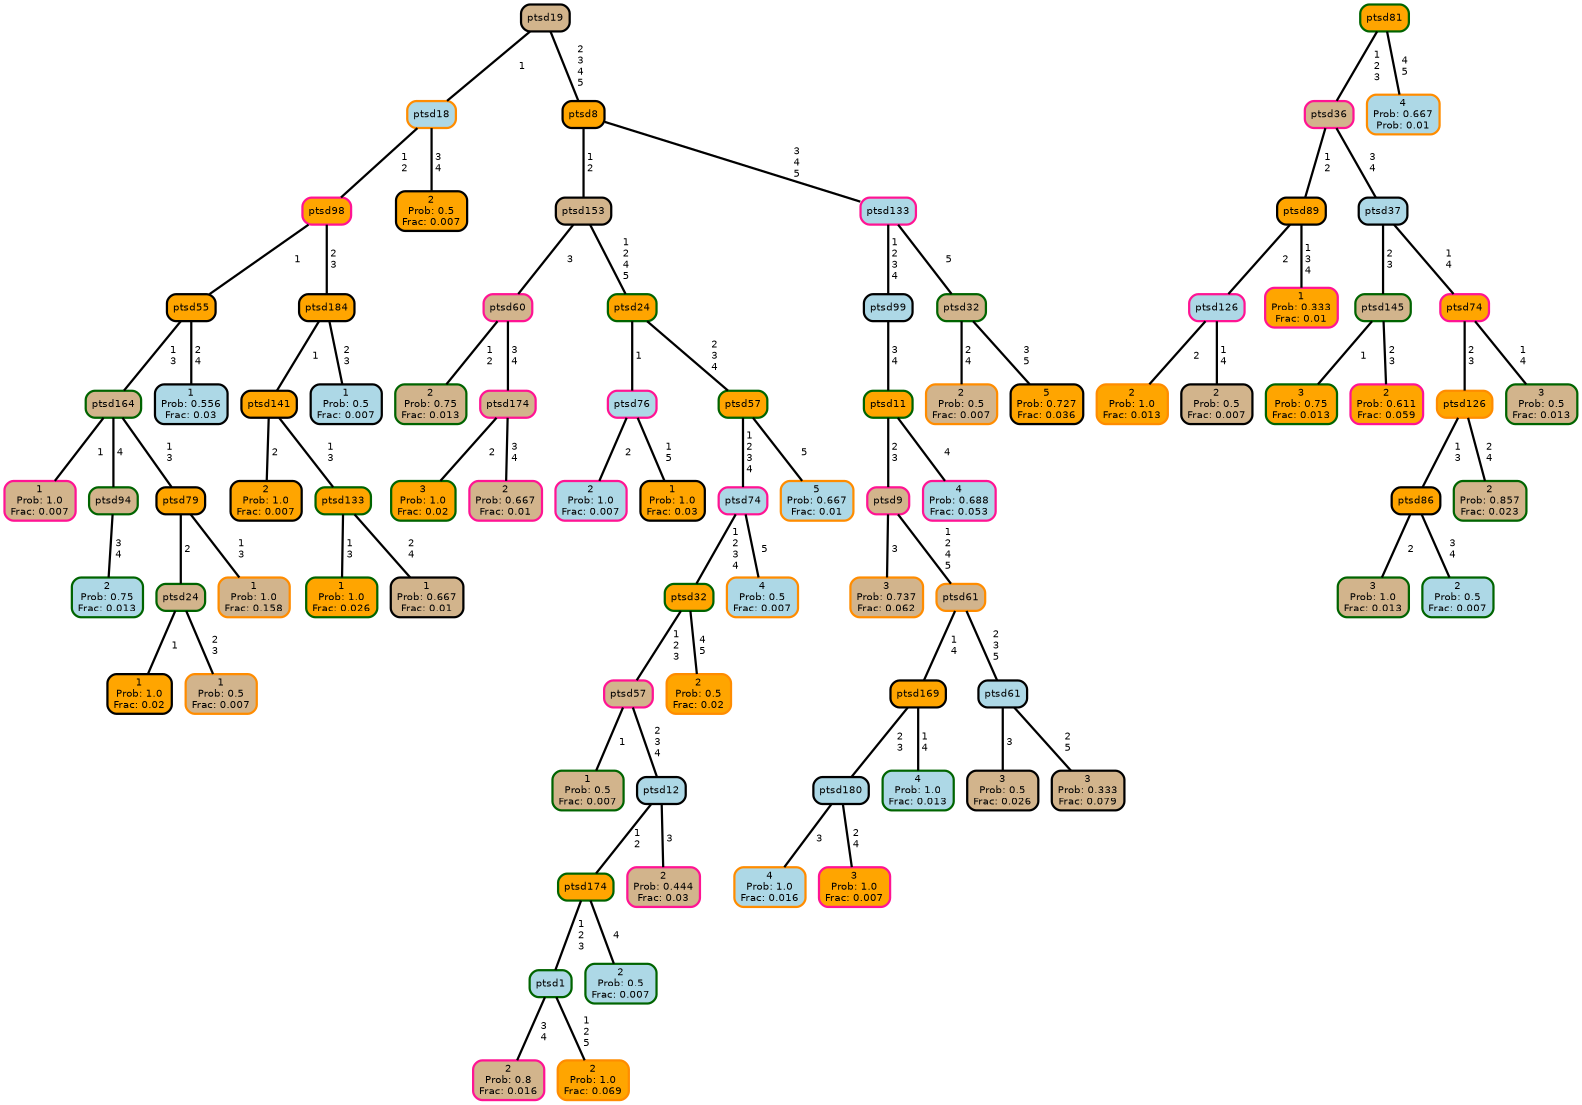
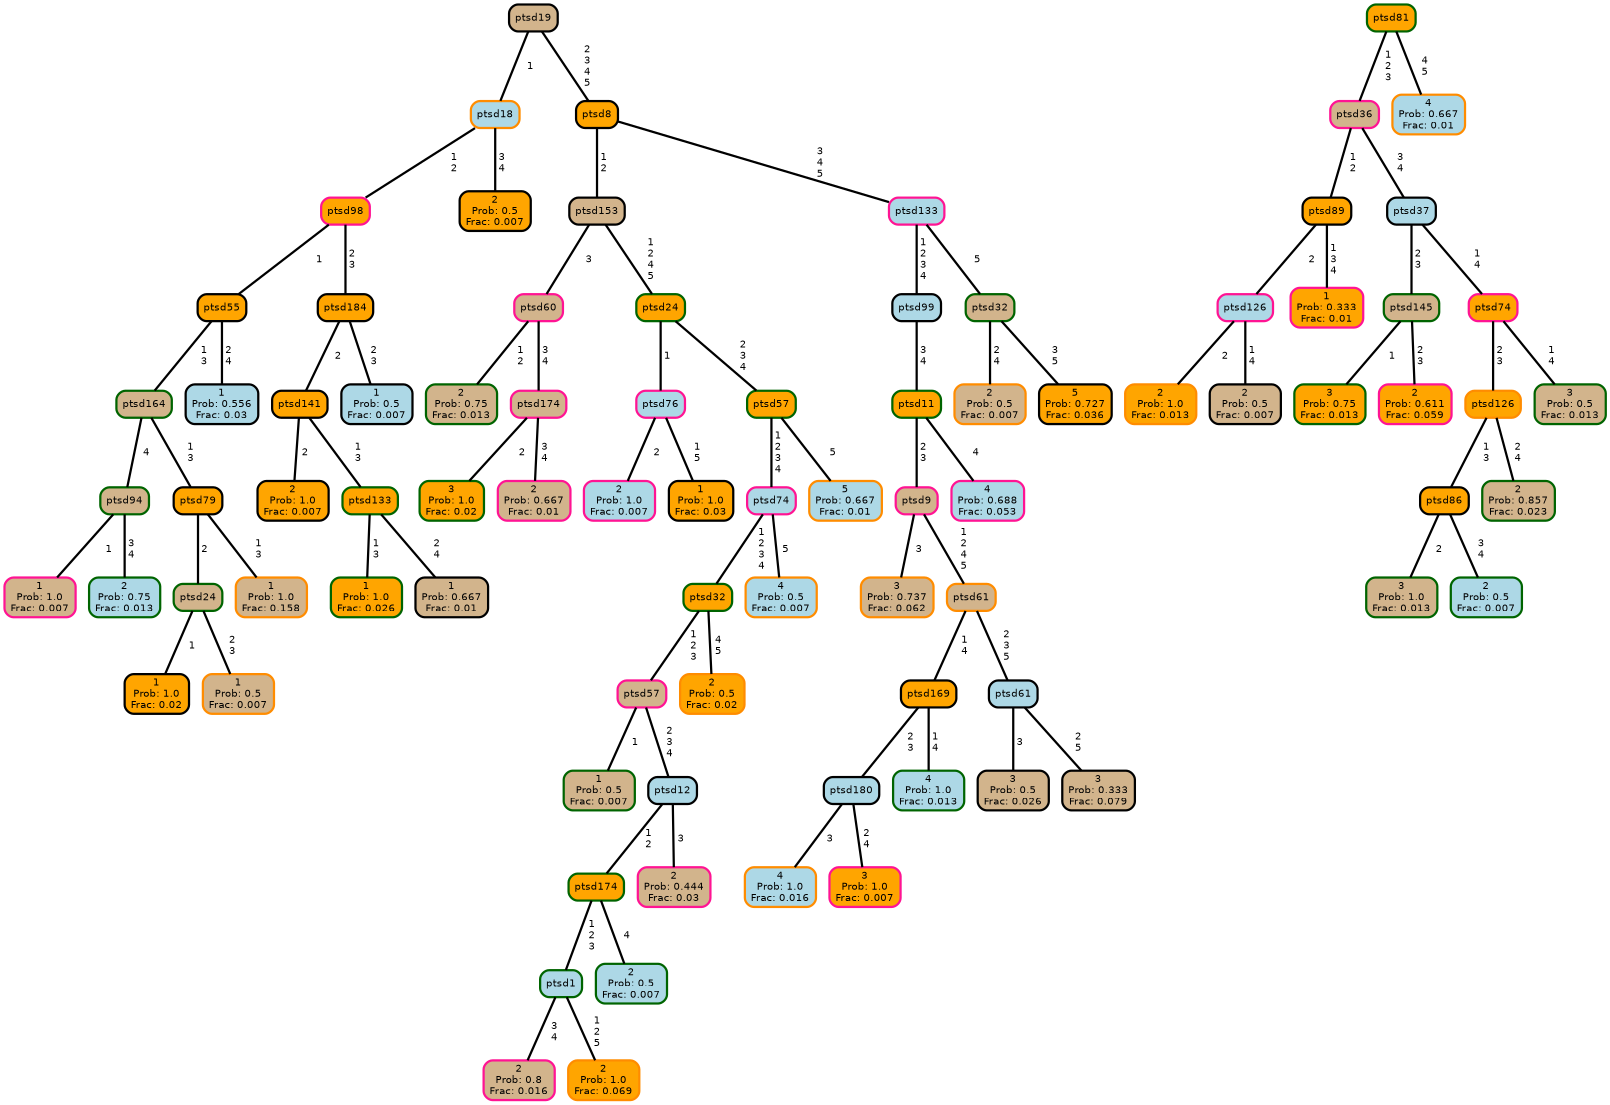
node "4 Prob: 0.667 Prob: 0.01": label "4 Prob: 0.667 Prob: 0.01" -> "4 Prob: 0.667 Frac: 0.01"
edge "ptsd184" -- "ptsd141": label " 1" -> " 2"
edge "ptsd164" -- "1 Prob: 1.0 Frac: 0.007": now "ptsd94" -- "1 Prob: 1.0 Frac: 0.007"
